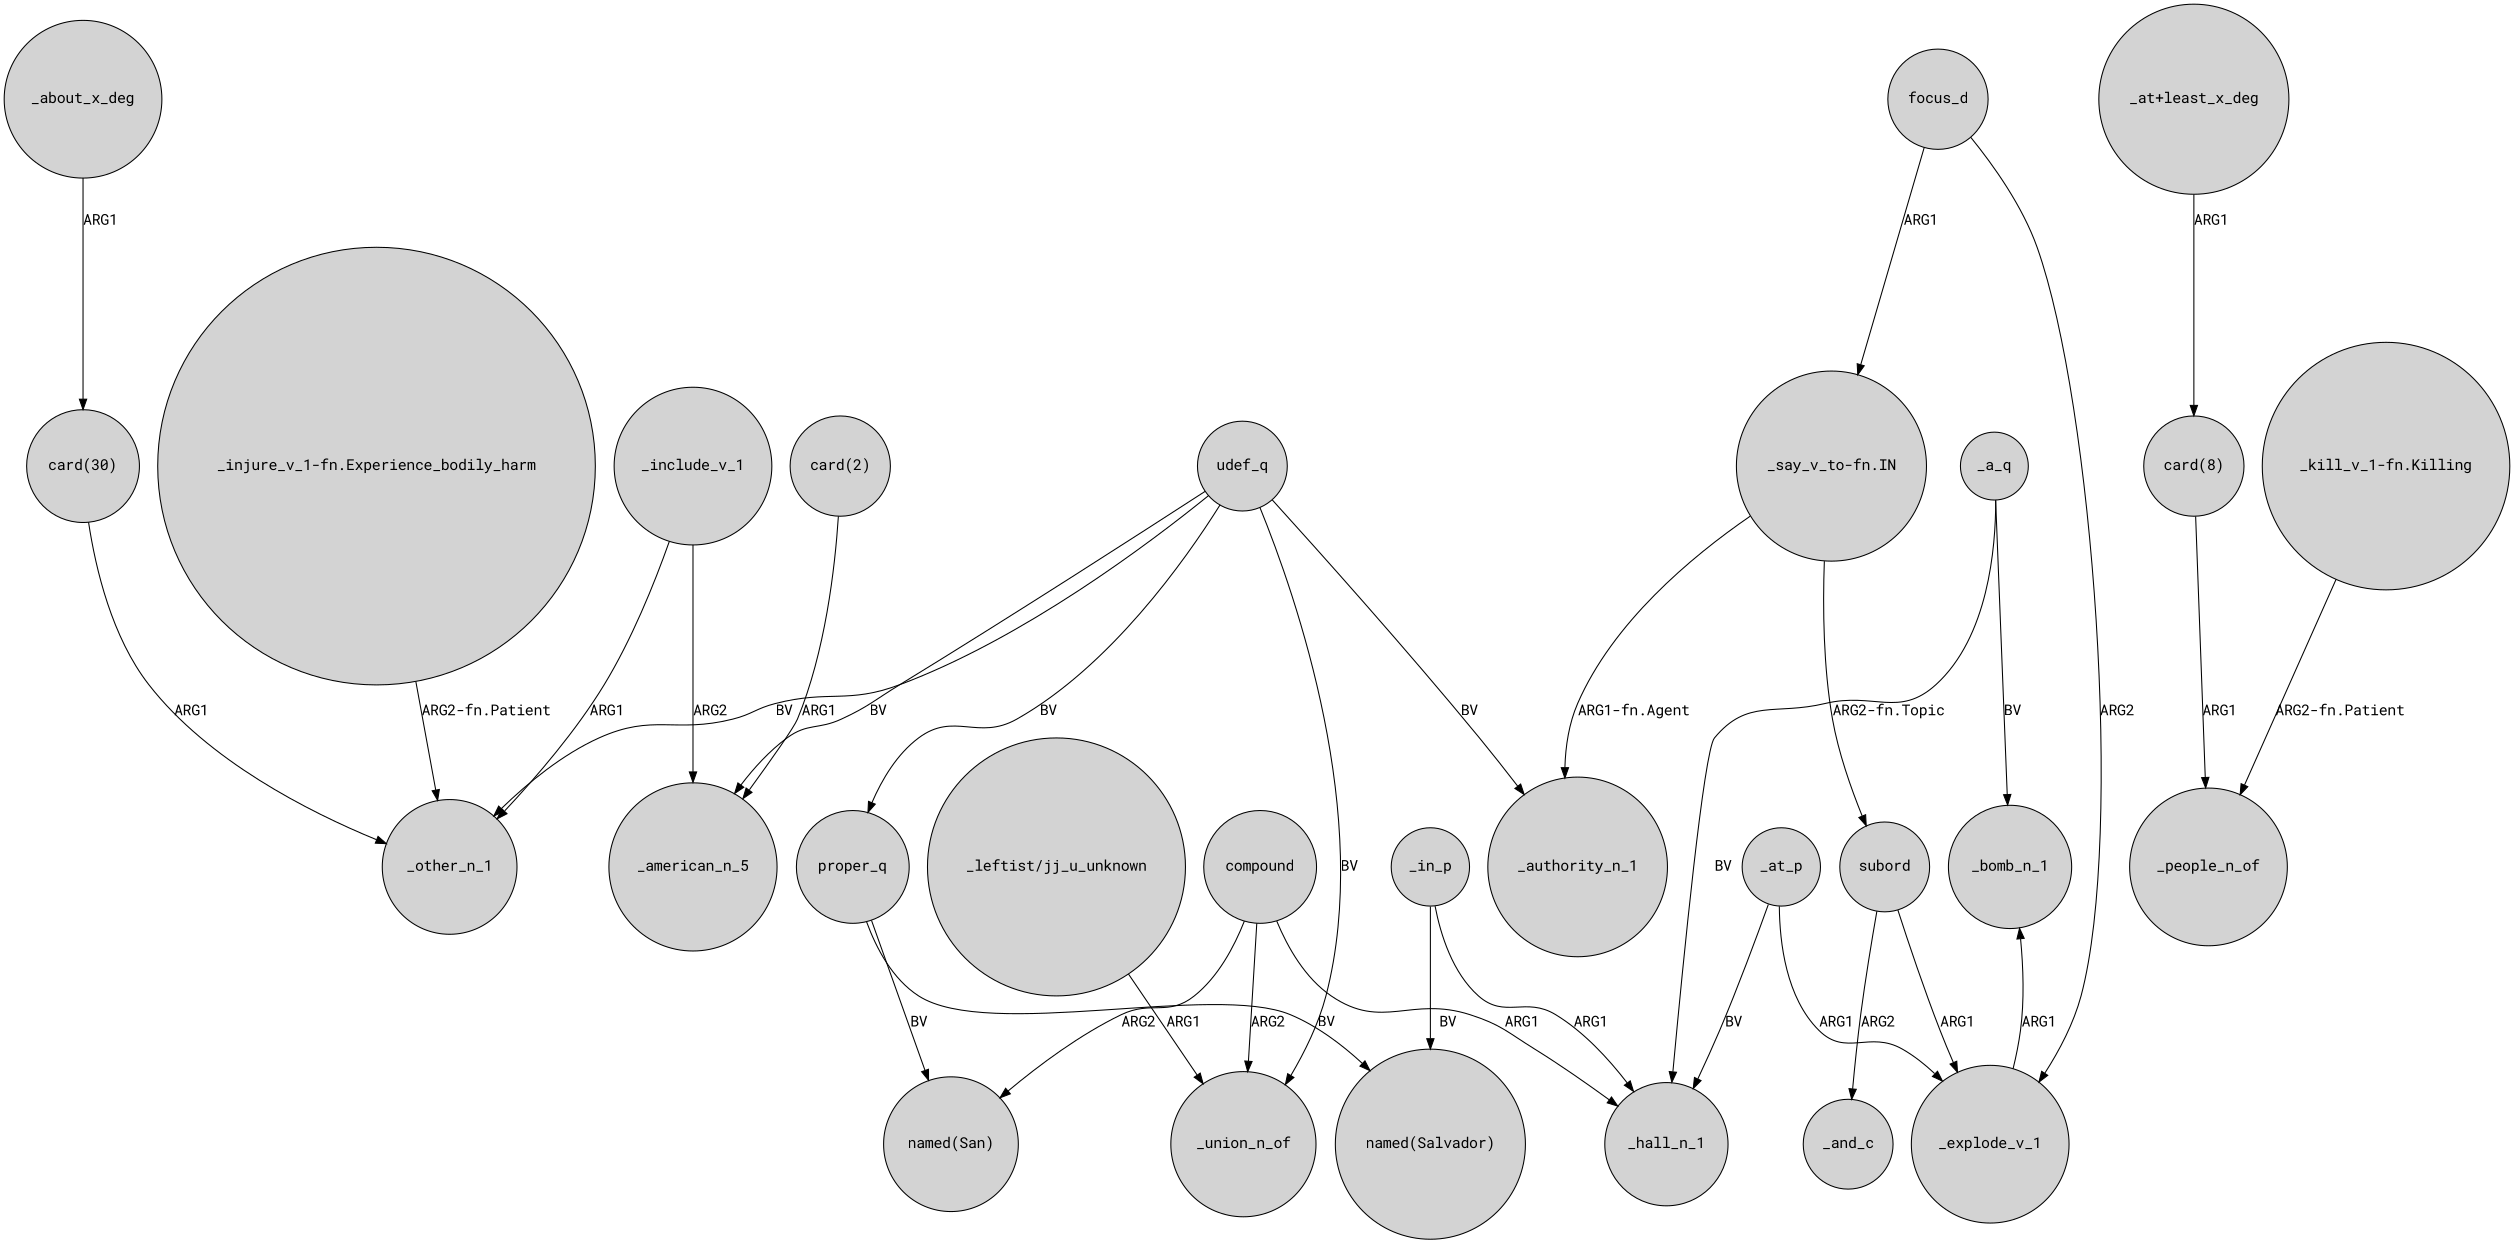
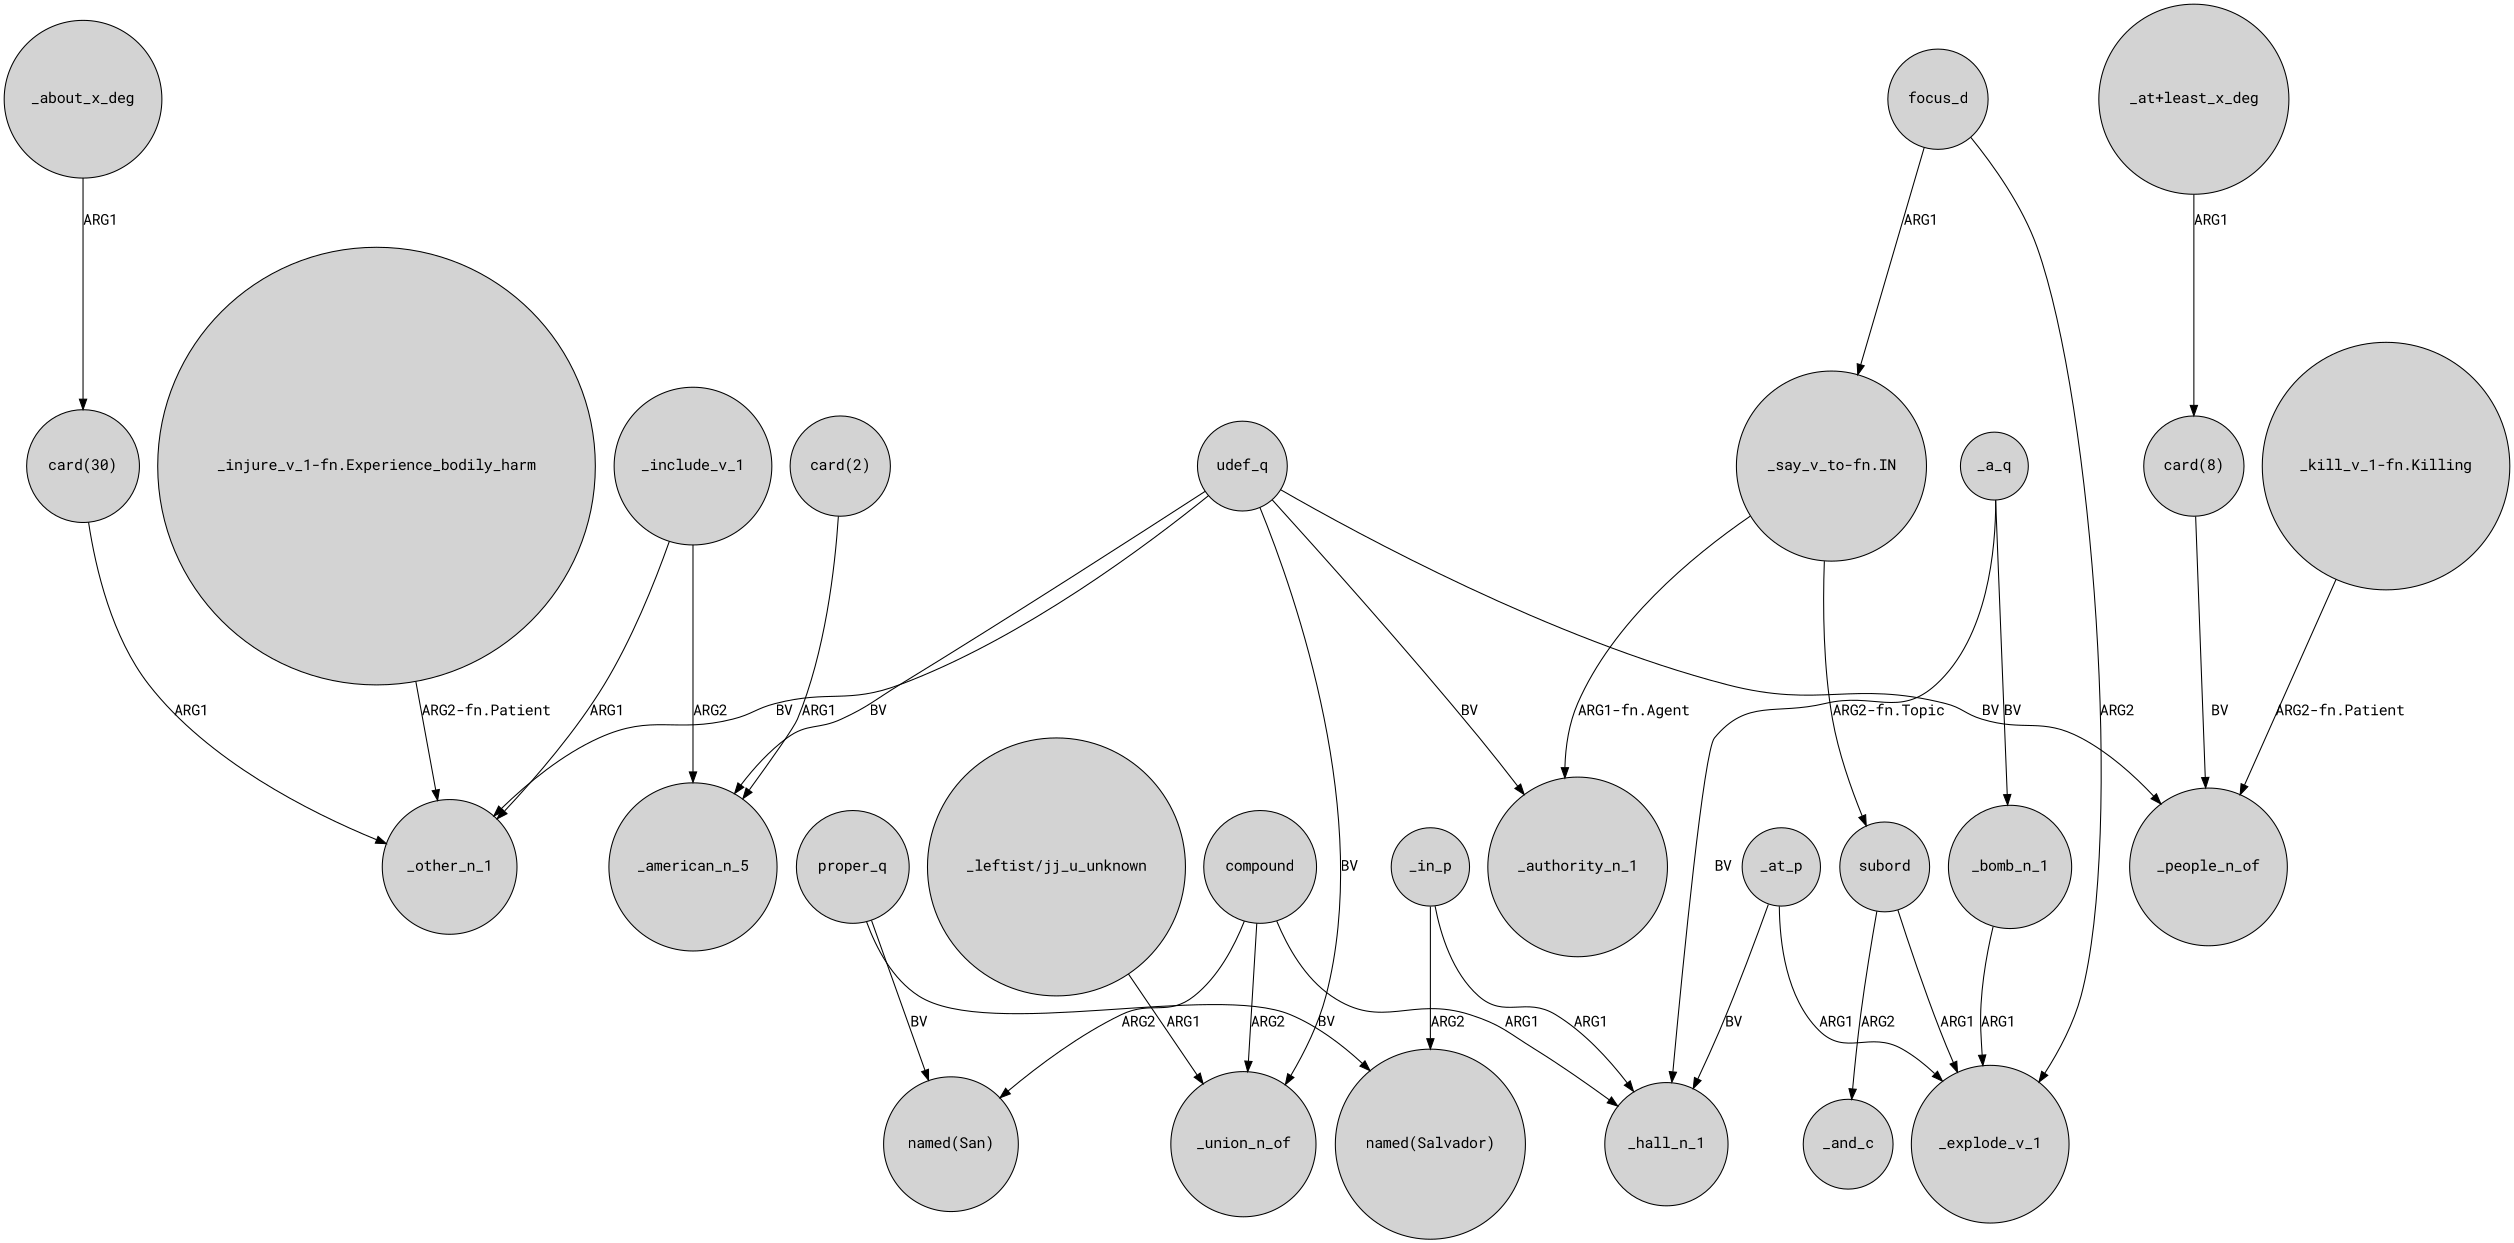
edge "udef_q" -> "proper_q": now "udef_q" -> "_people_n_of"
edge "card(8)" -> "_people_n_of": label "ARG1" -> "BV"
edge "_explode_v_1" -> "_bomb_n_1": reversed
edge "_in_p" -> "named(Salvador)": label "BV" -> "ARG2"
